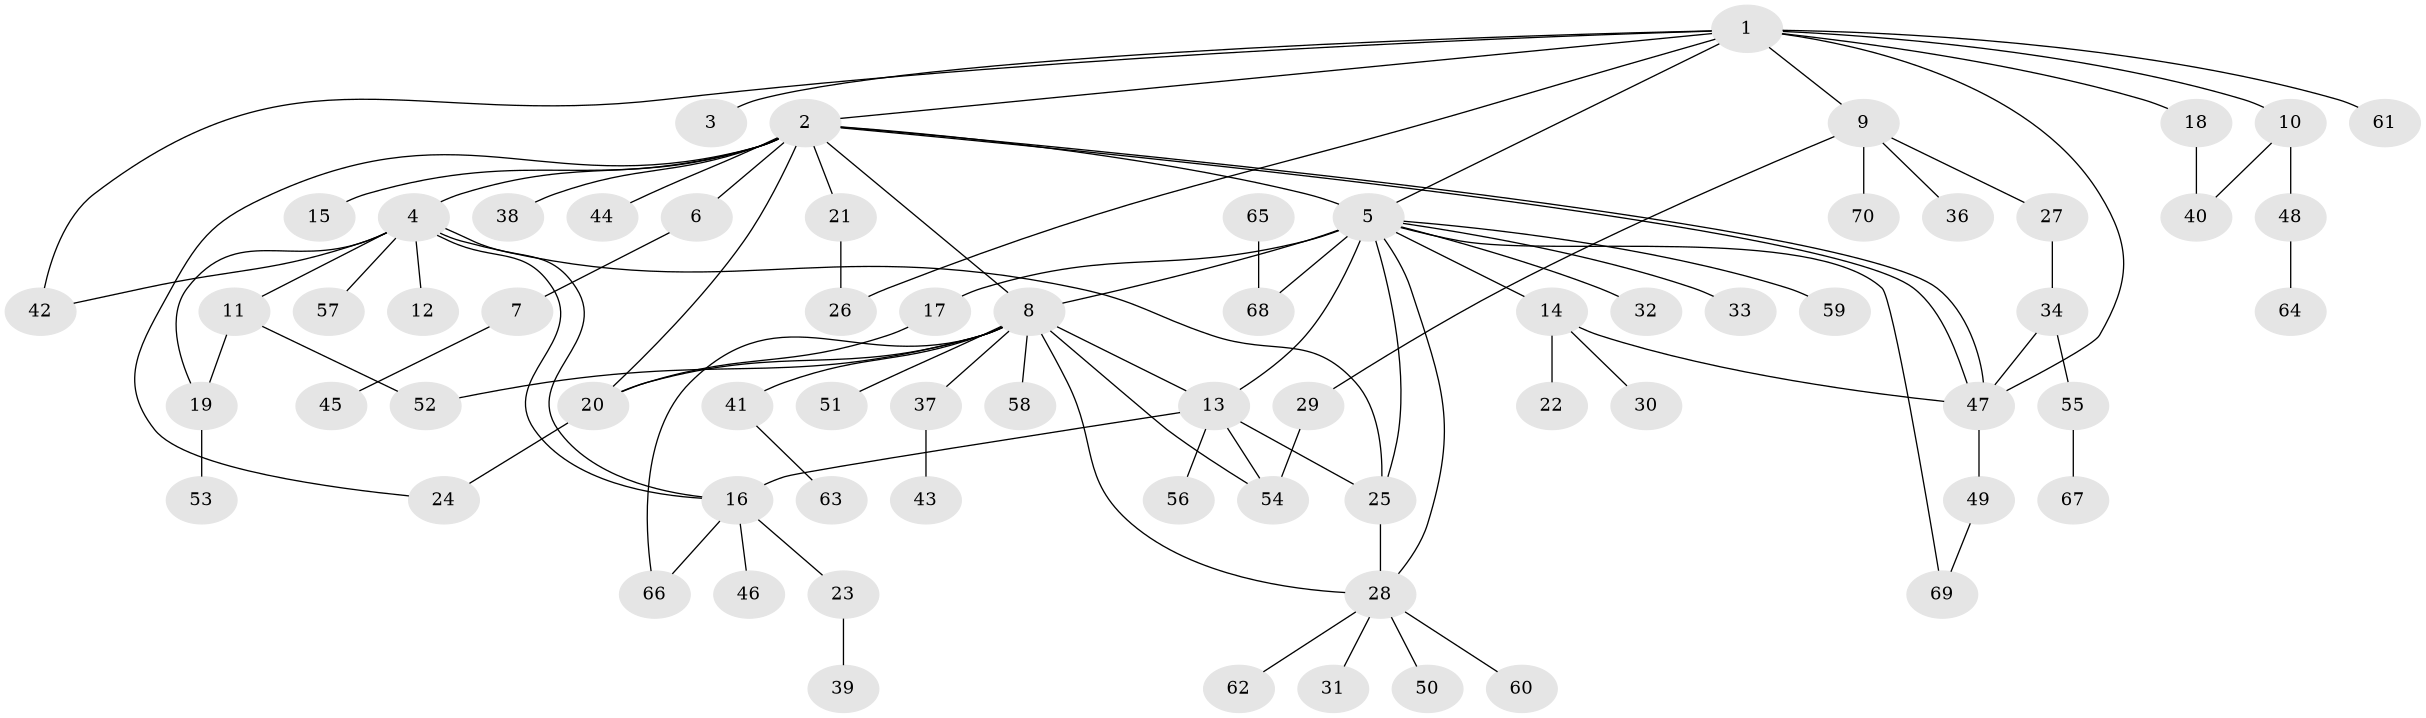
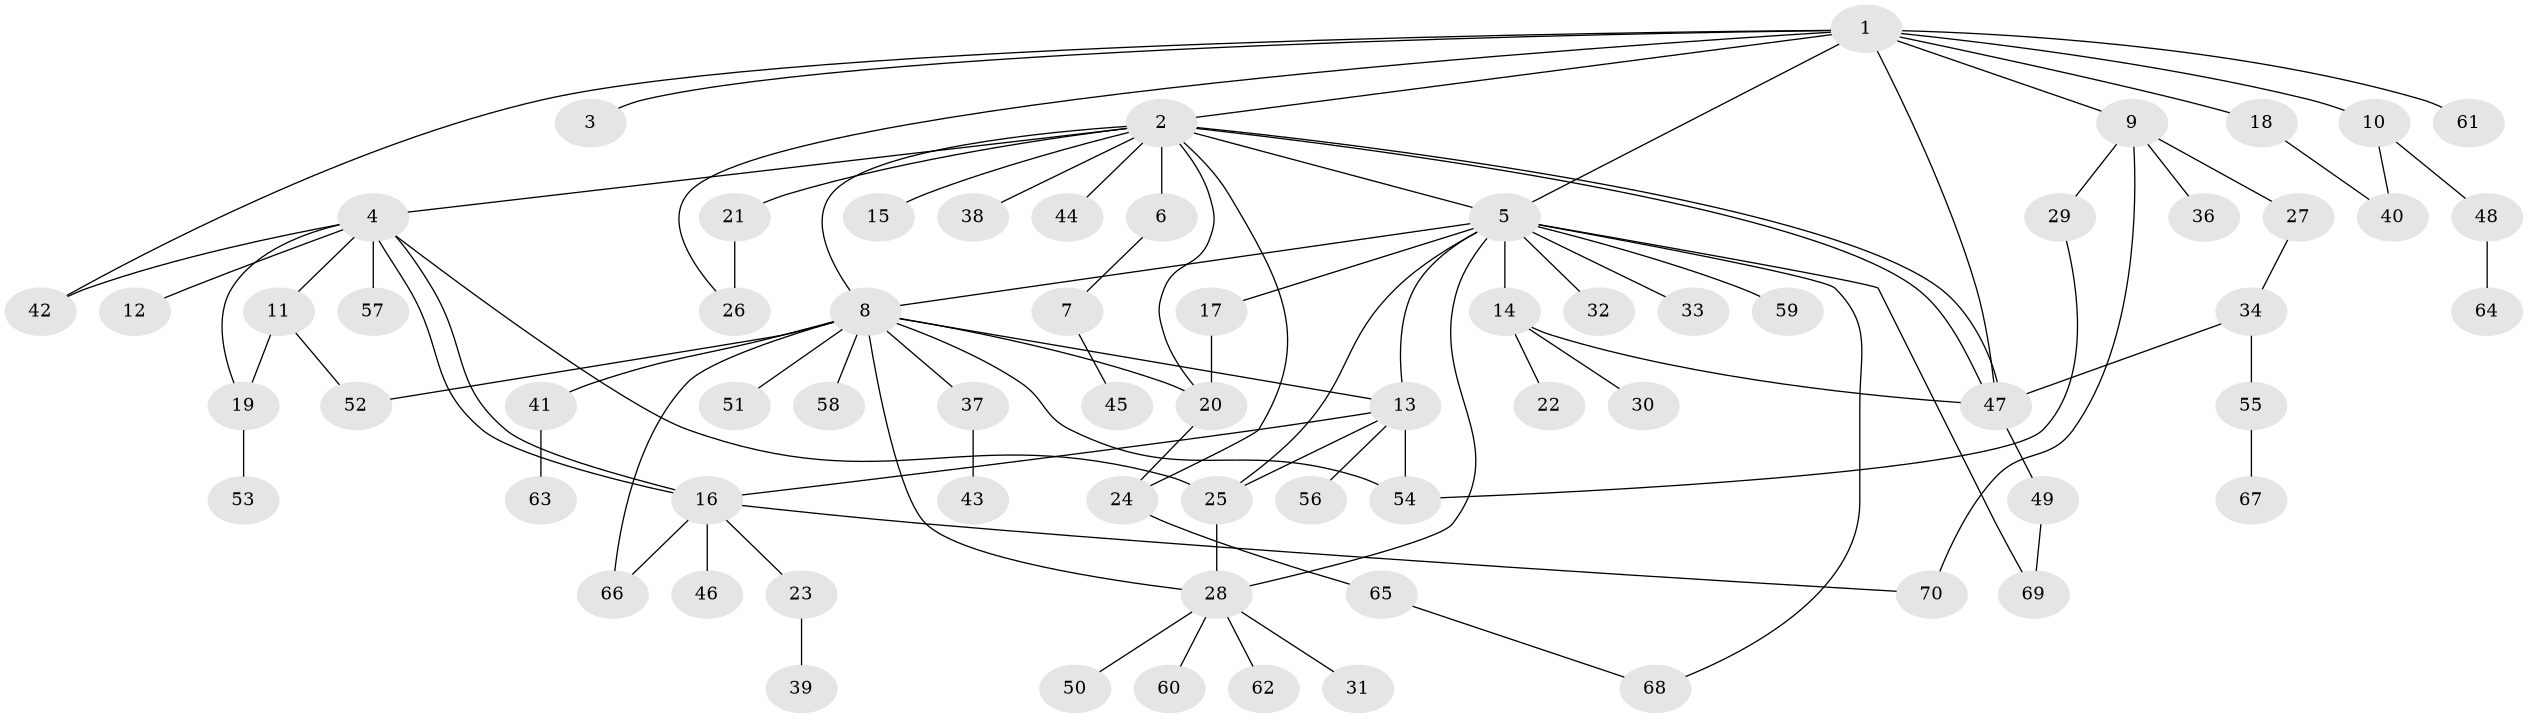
edge "16" -- "70": added
edge "24" -- "65": added
